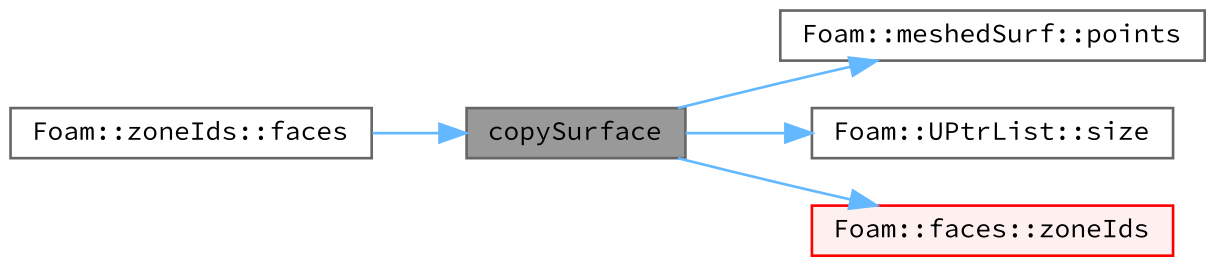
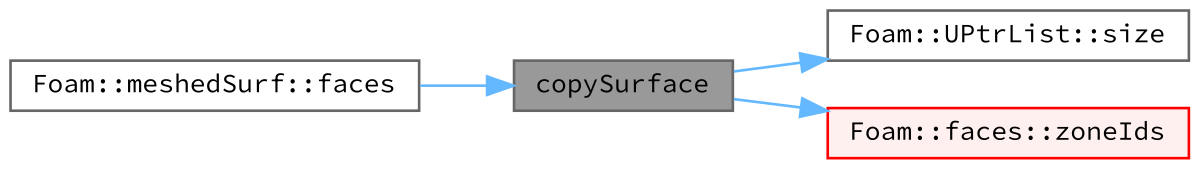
node "Foam::meshedSurf::points": removed
node "Foam::zoneIds::faces": label "Foam::zoneIds::faces" -> "Foam::meshedSurf::faces"
